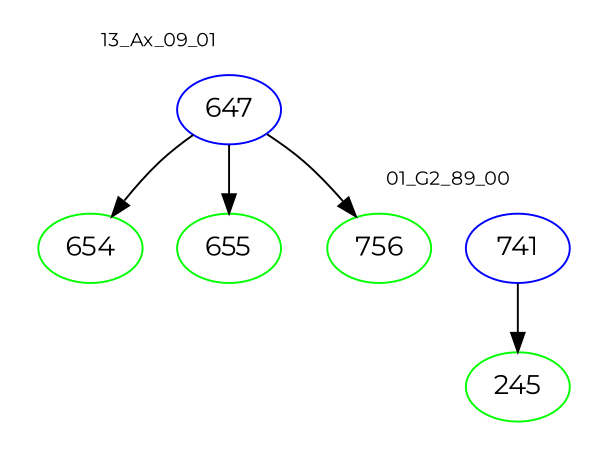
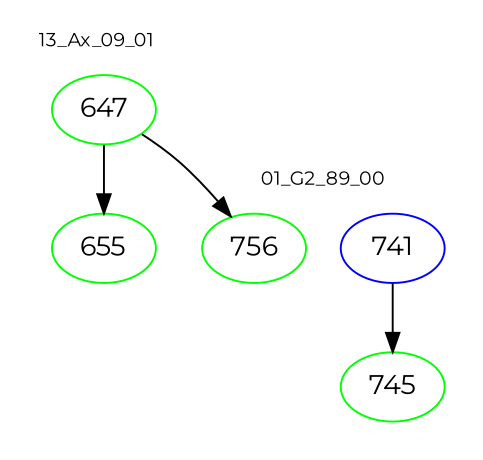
node "647": color blue -> green
node "654": removed
node "245": label "245" -> "745"
